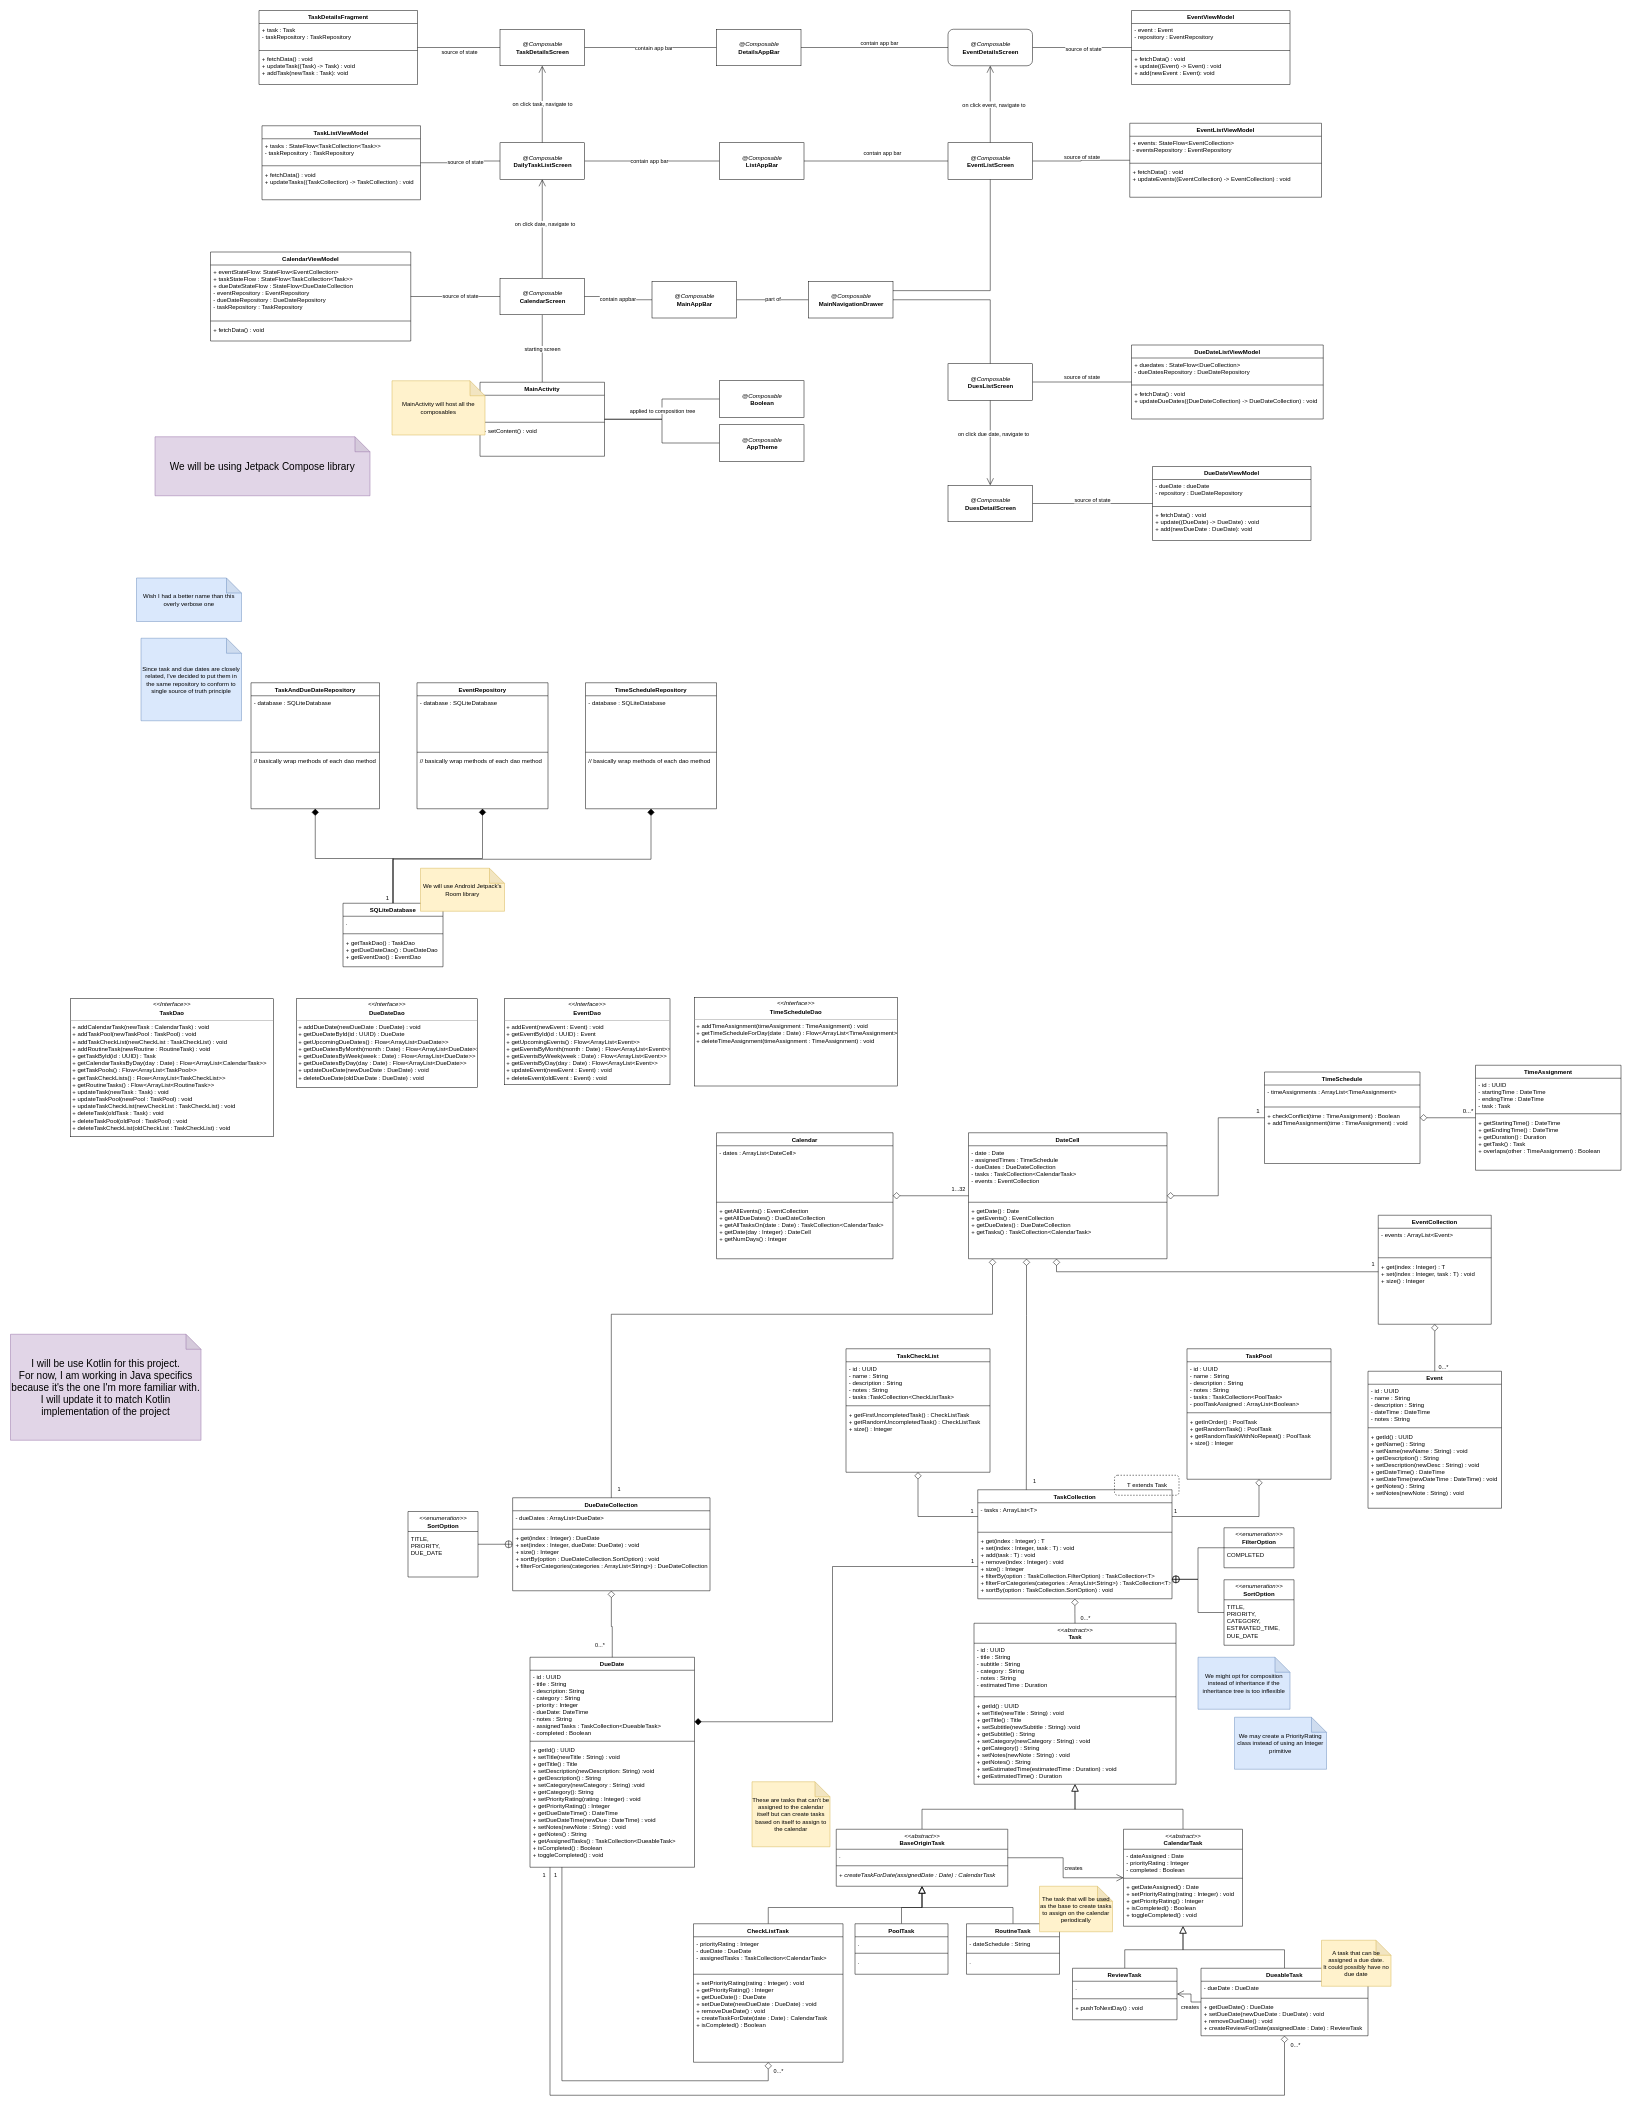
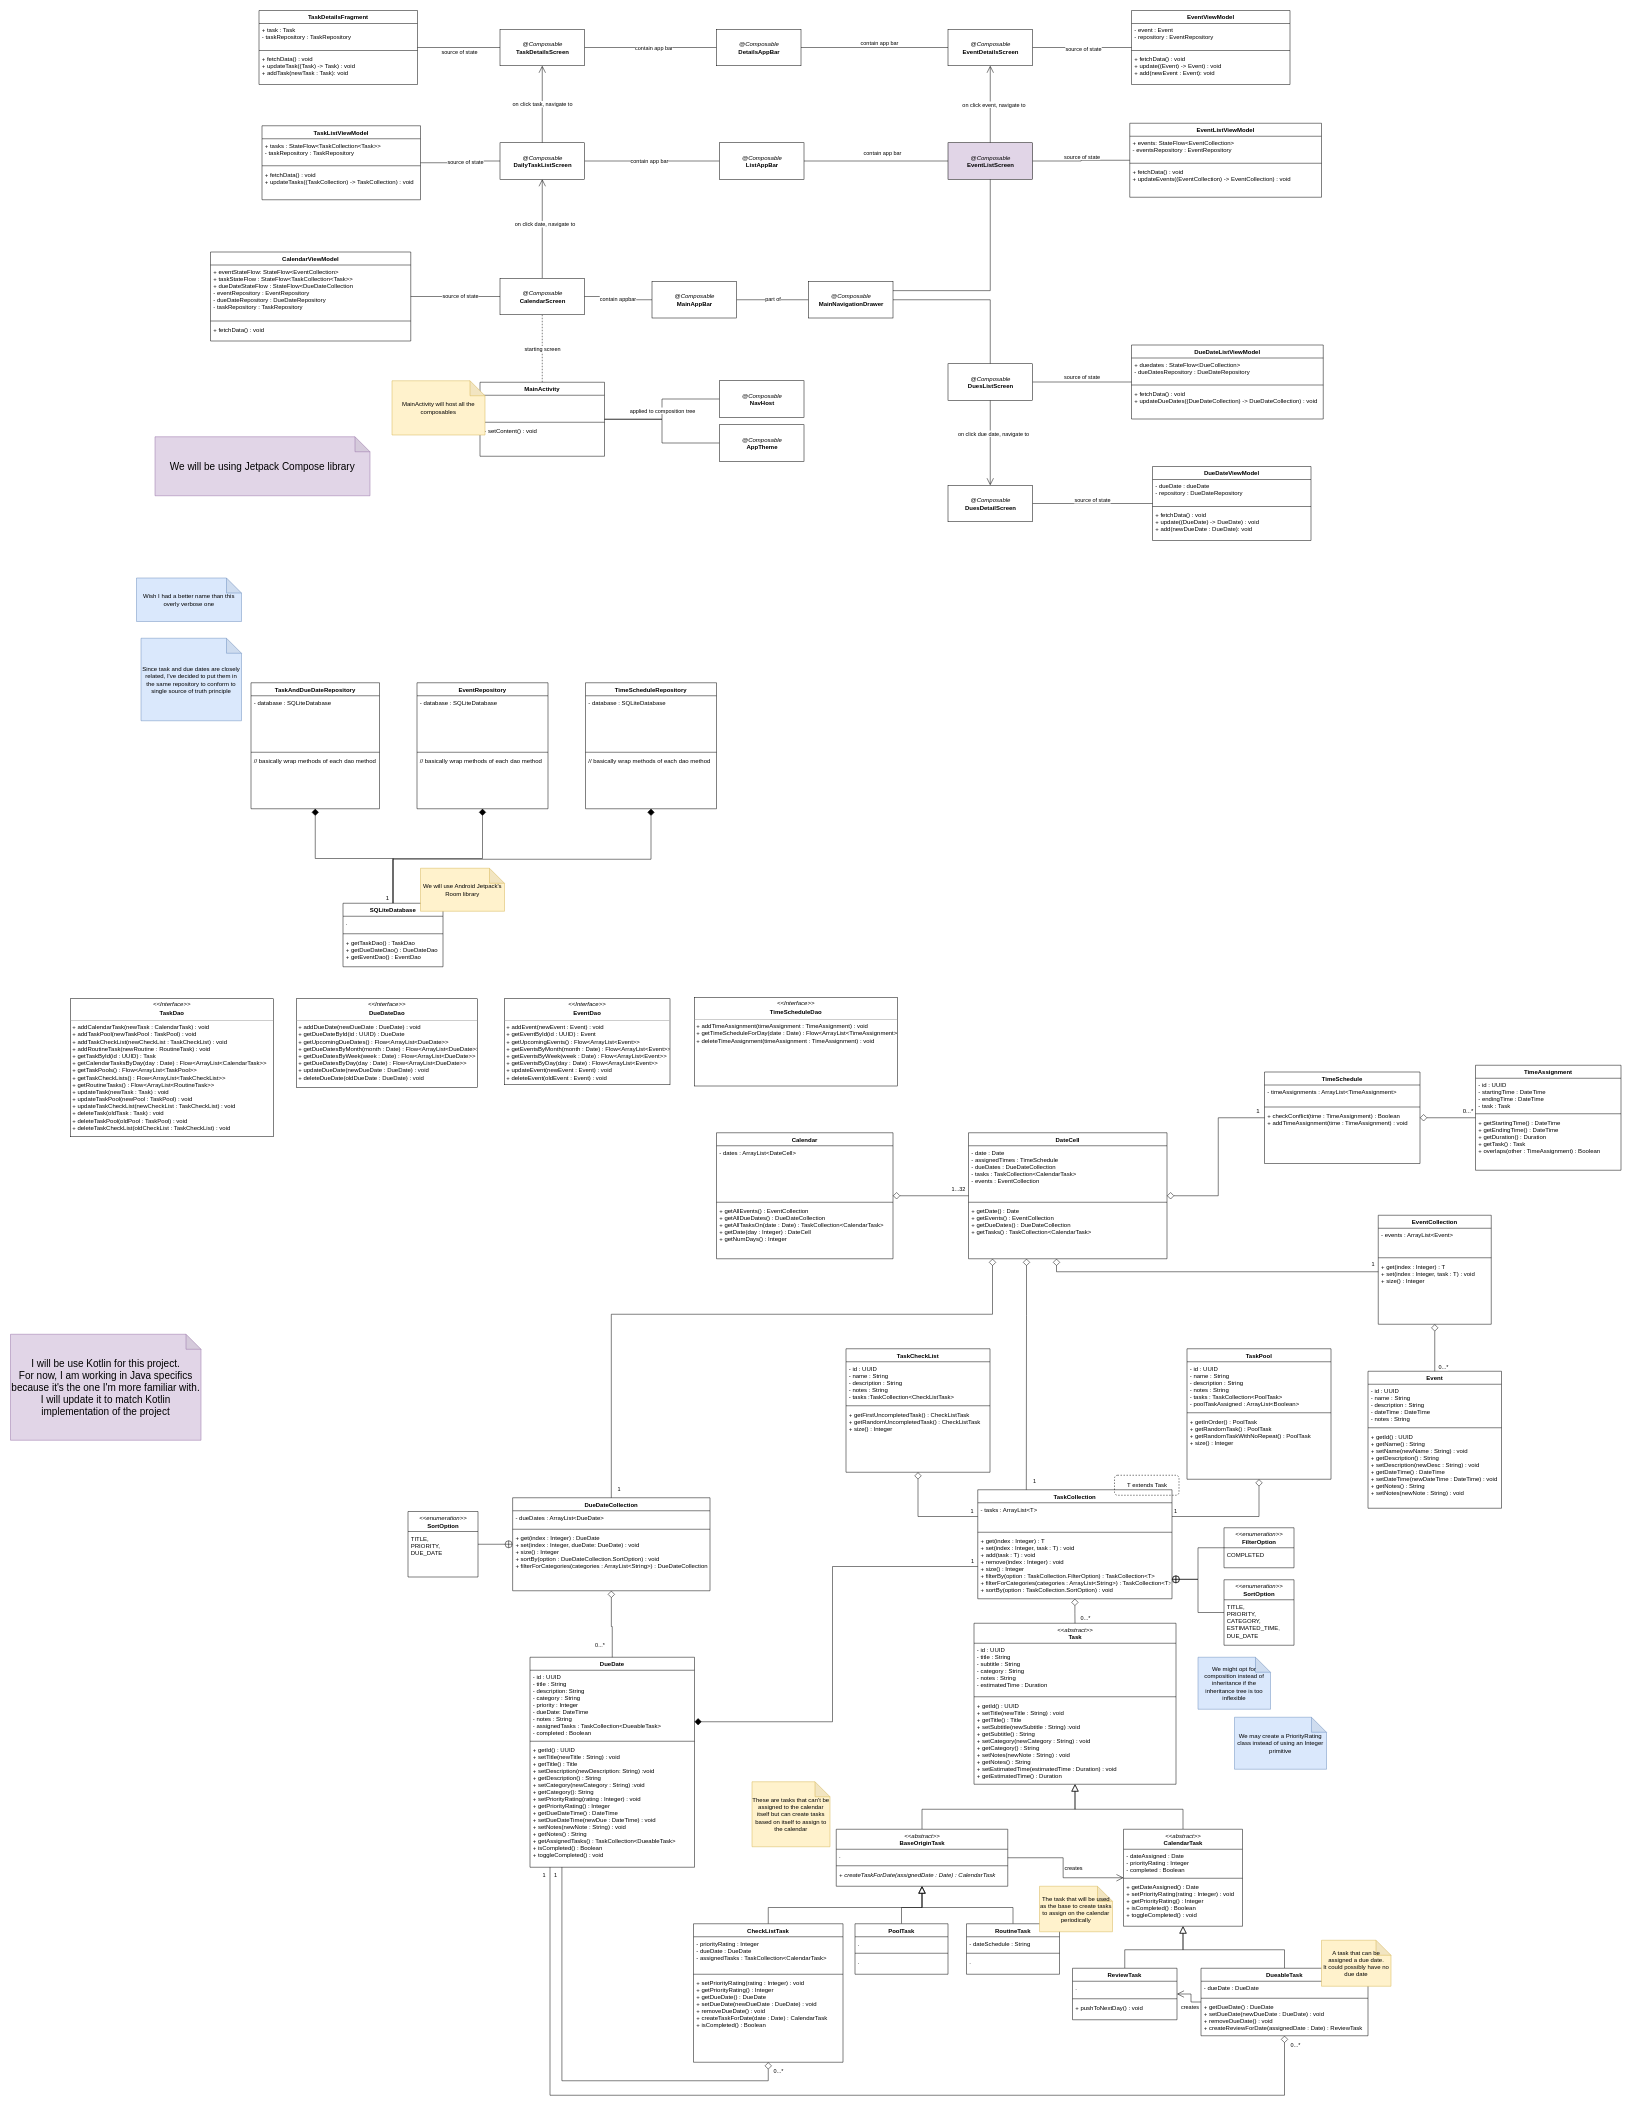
node "@Composable EventDetailsScreen": shape rounded rectangle -> rectangle
node "@Composable EventListScreen": fillcolor #ffffff -> #e1d5e7
edge "@Composable CalendarScreen" -- "MainActivity": style solid -> dashed
node "@Composable Boolean": label "@Composable Boolean" -> "@Composable NavHost"
node "We might opt for composition instead of inheritance if the inheritance tree is too inflexible": size 92x52 -> 73x52
